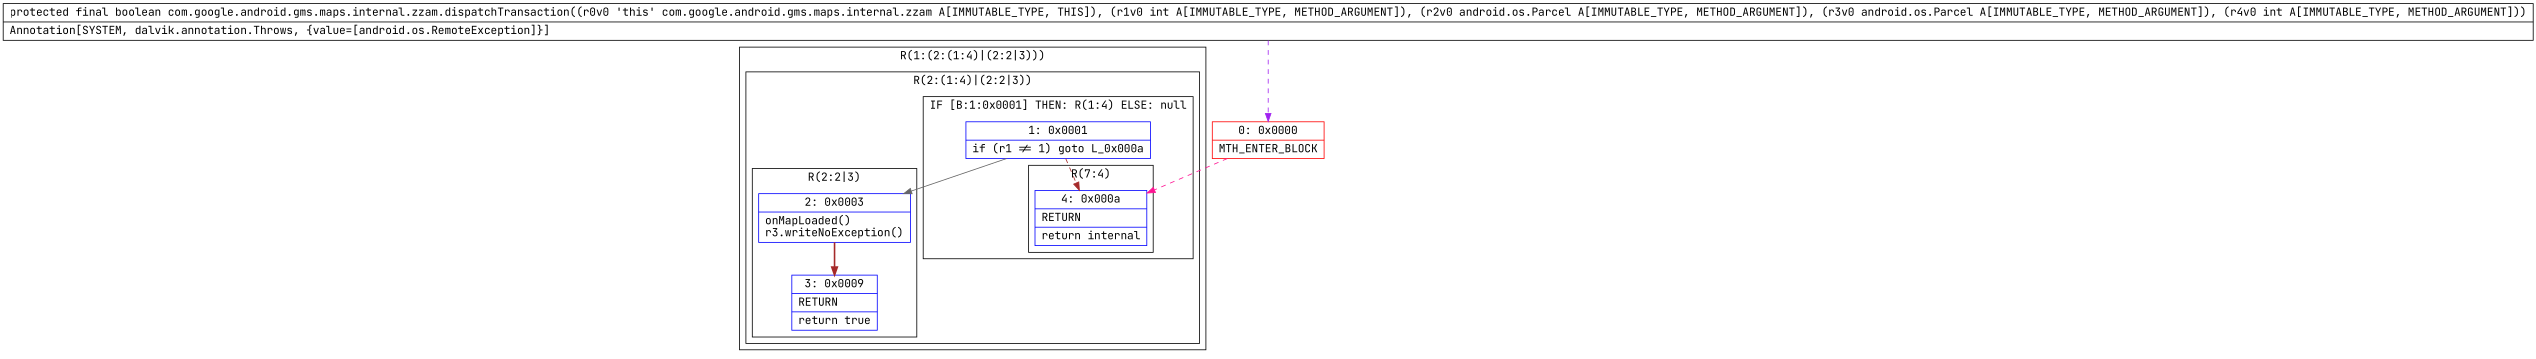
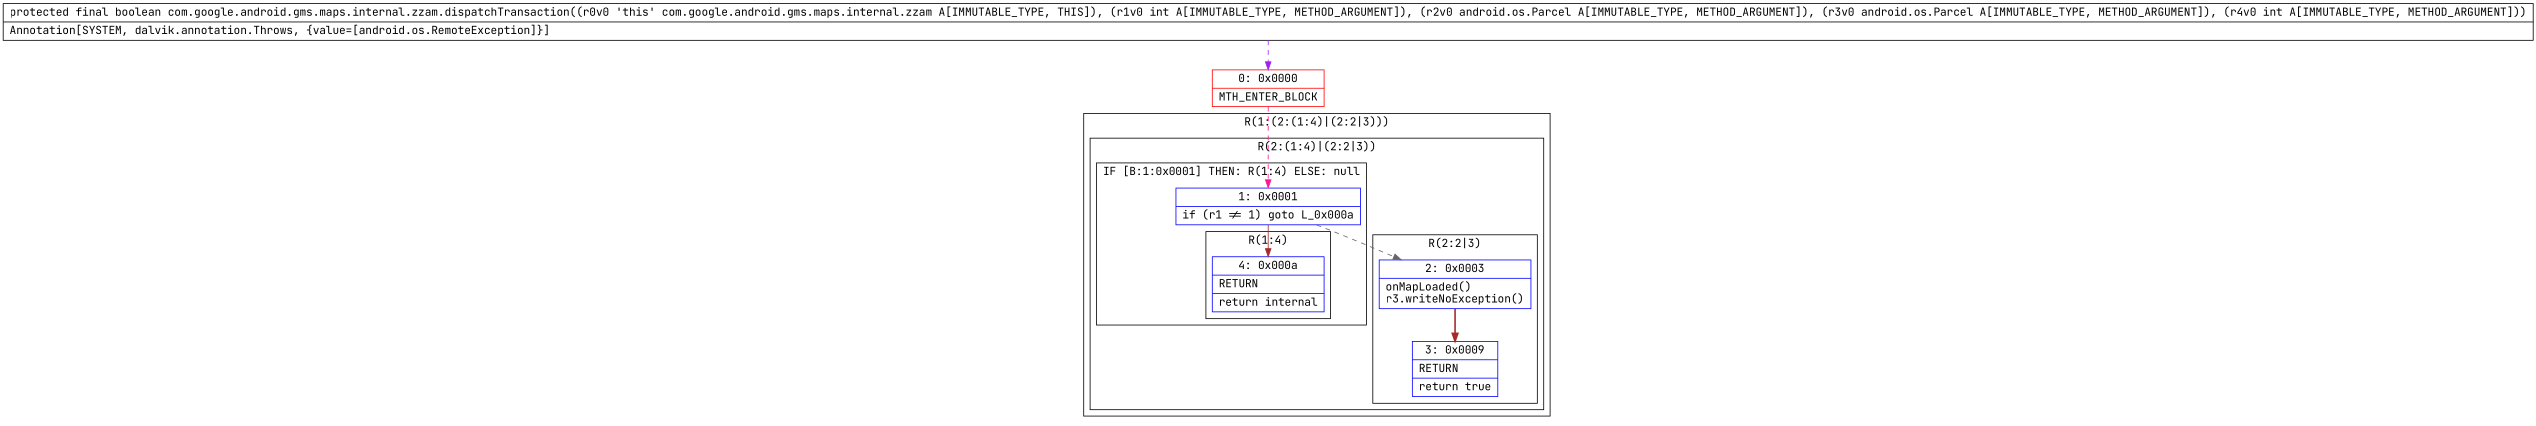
edge "1: 0x0001" -> "4: 0x000a": style dashed -> solid
cluster "R(7:4)": label "R(7:4)" -> "R(1:4)"
edge "1: 0x0001" -> "2: 0x0003": style solid -> dashed
edge "0: 0x0000" -> "4: 0x000a": now "0: 0x0000" -> "1: 0x0001"
